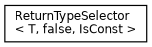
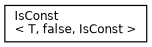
node "ReturnTypeSelector < T, false, IsConst >": label "ReturnTypeSelector < T, false, IsConst >" -> "IsConst < T, false, IsConst >"
